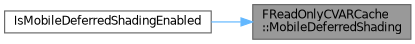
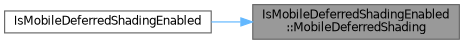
node "FReadOnlyCVARCache ::MobileDeferredShading": label "FReadOnlyCVARCache ::MobileDeferredShading" -> "IsMobileDeferredShadingEnabled ::MobileDeferredShading"
